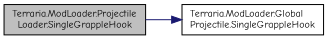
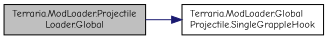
node "Terraria.ModLoader.Projectile Loader.SingleGrappleHook": label "Terraria.ModLoader.Projectile Loader.SingleGrappleHook" -> "Terraria.ModLoader.Projectile Loader.Global"
